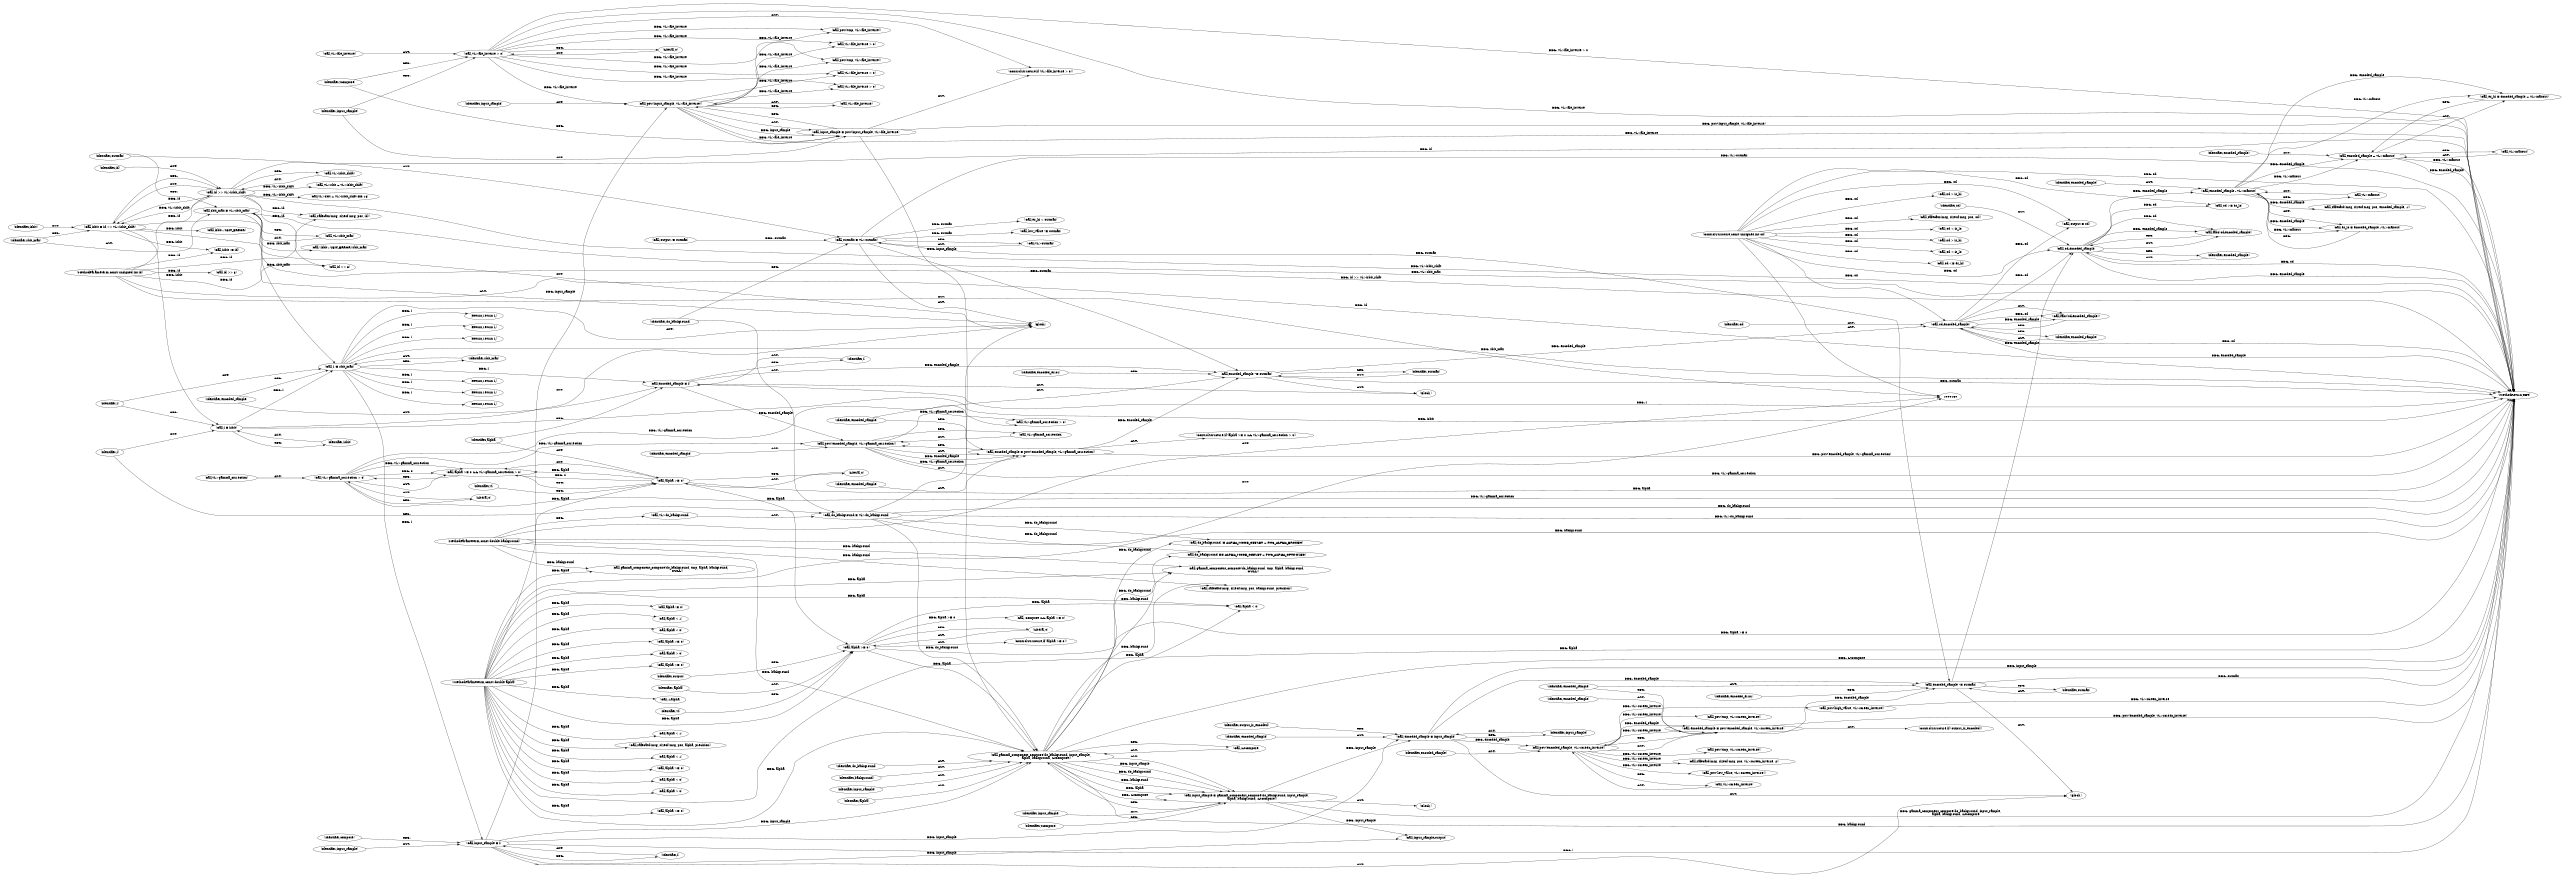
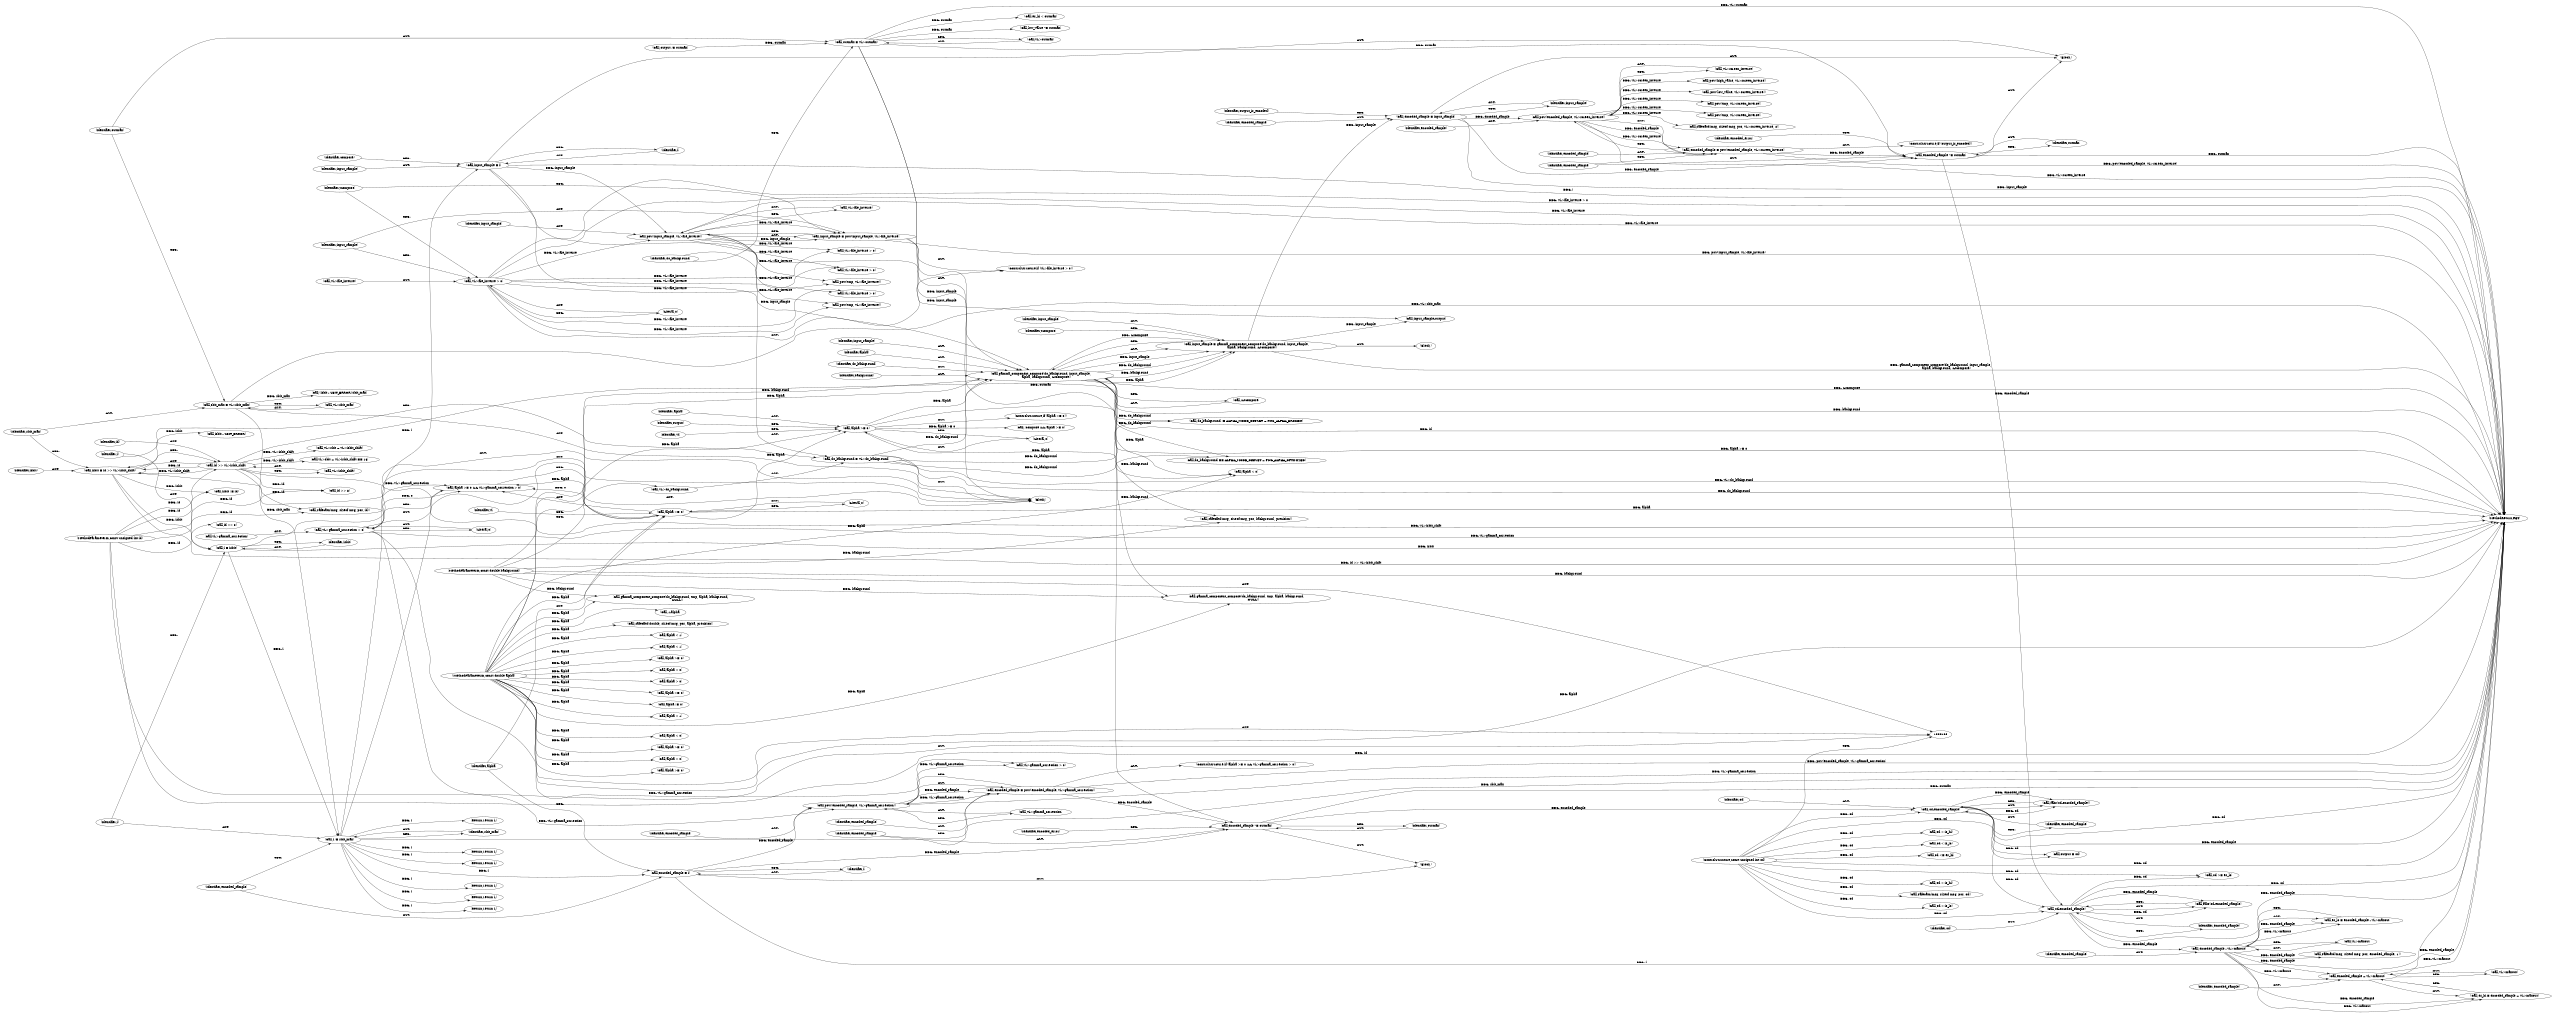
edge "(ControlStructure,const unsigned int od)" -> "1000160": label "AST: " -> "CFG: "
edge "(Call,pow(high_value, vi->screen_inverse))" -> "(MethodReturn,RET)": now "(Call,pow(encoded_sample, vi->screen_inverse))" -> "(MethodReturn,RET)"
node "(Call,safecatd(msg, sizeof msg, pos, alpha, precision))": label "(Call,safecatd(msg, sizeof msg, pos, alpha, precision))" -> "(Call,safecatd(double, sizeof msg, pos, alpha, precision))"
edge "(Call,input_sample = i)" -> "(Call,encoded_sample = input_sample)": removed, label "DDG: input_sample"
